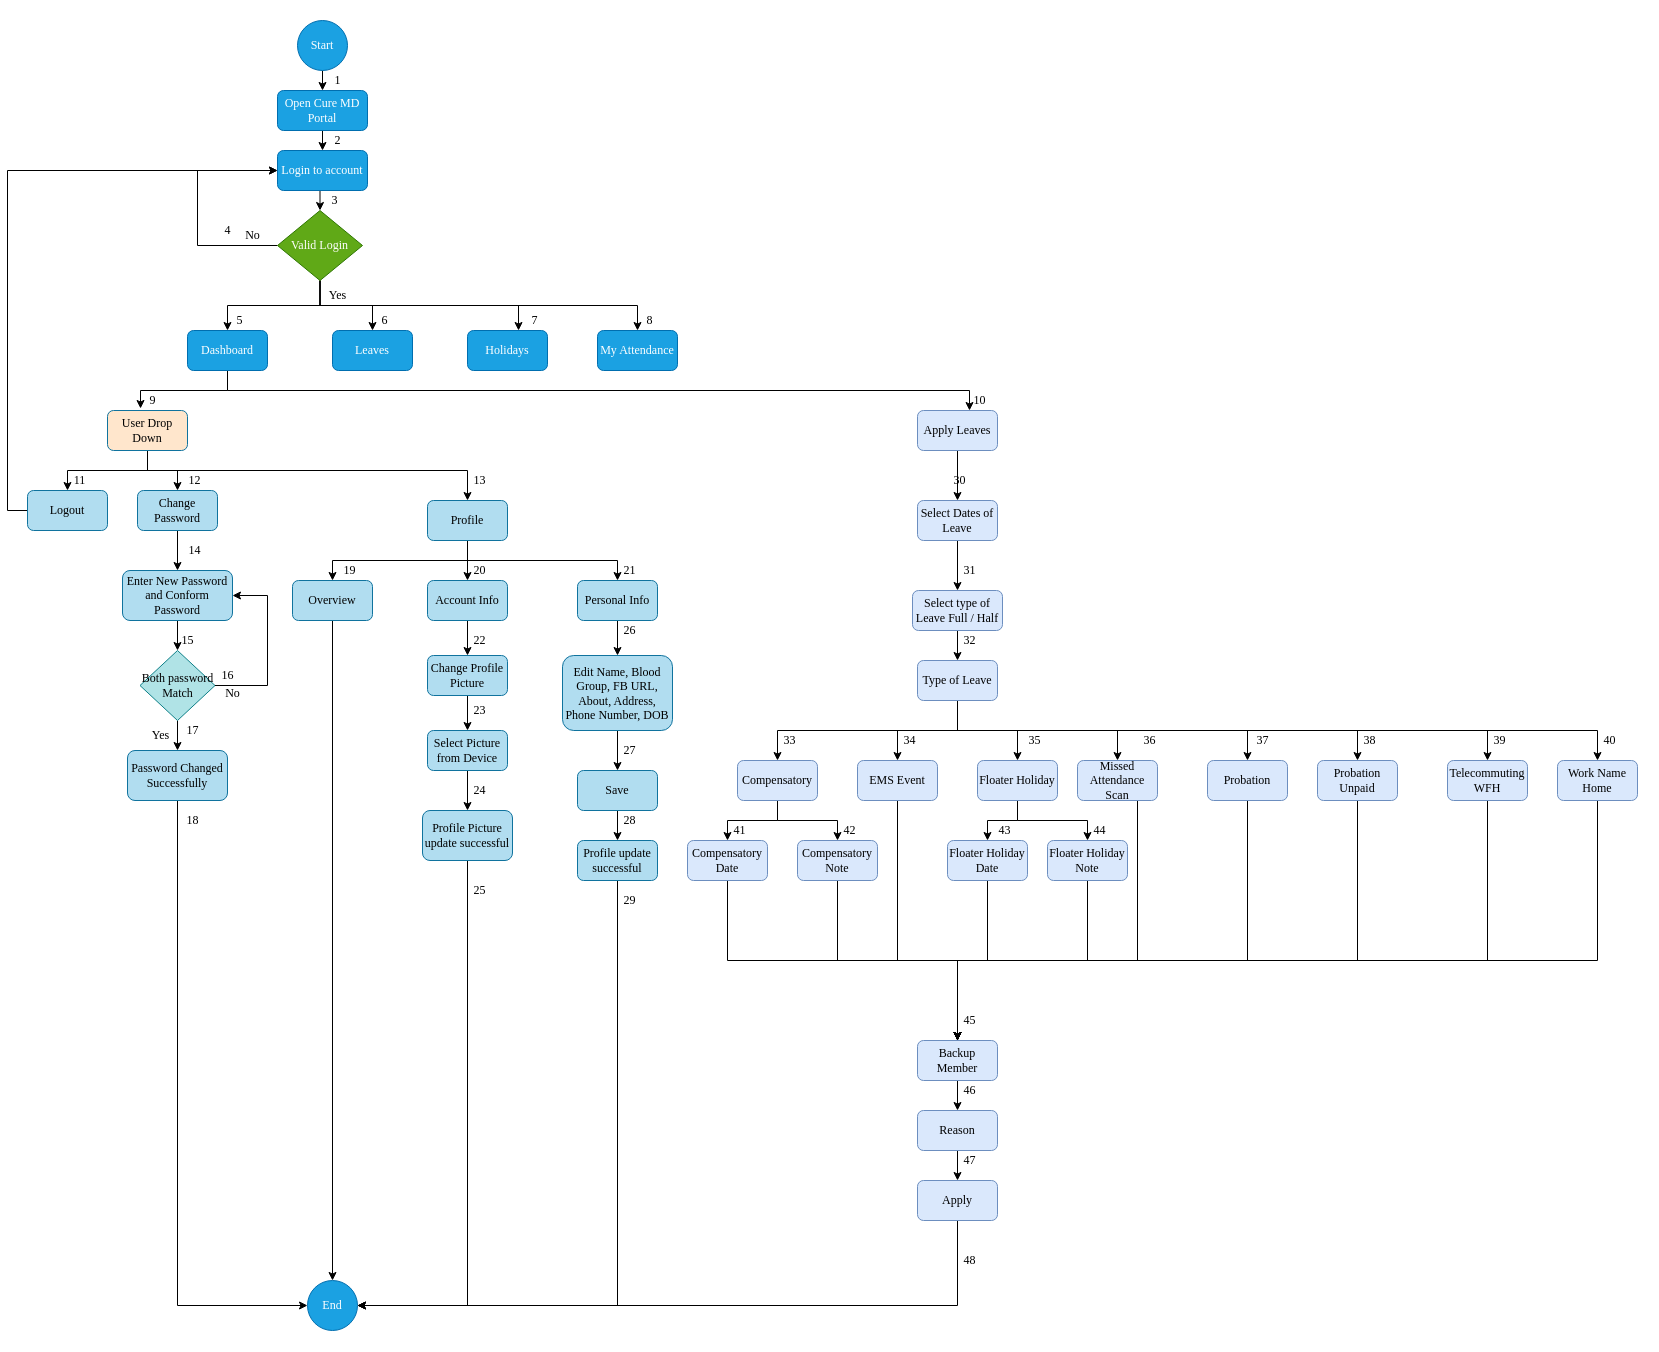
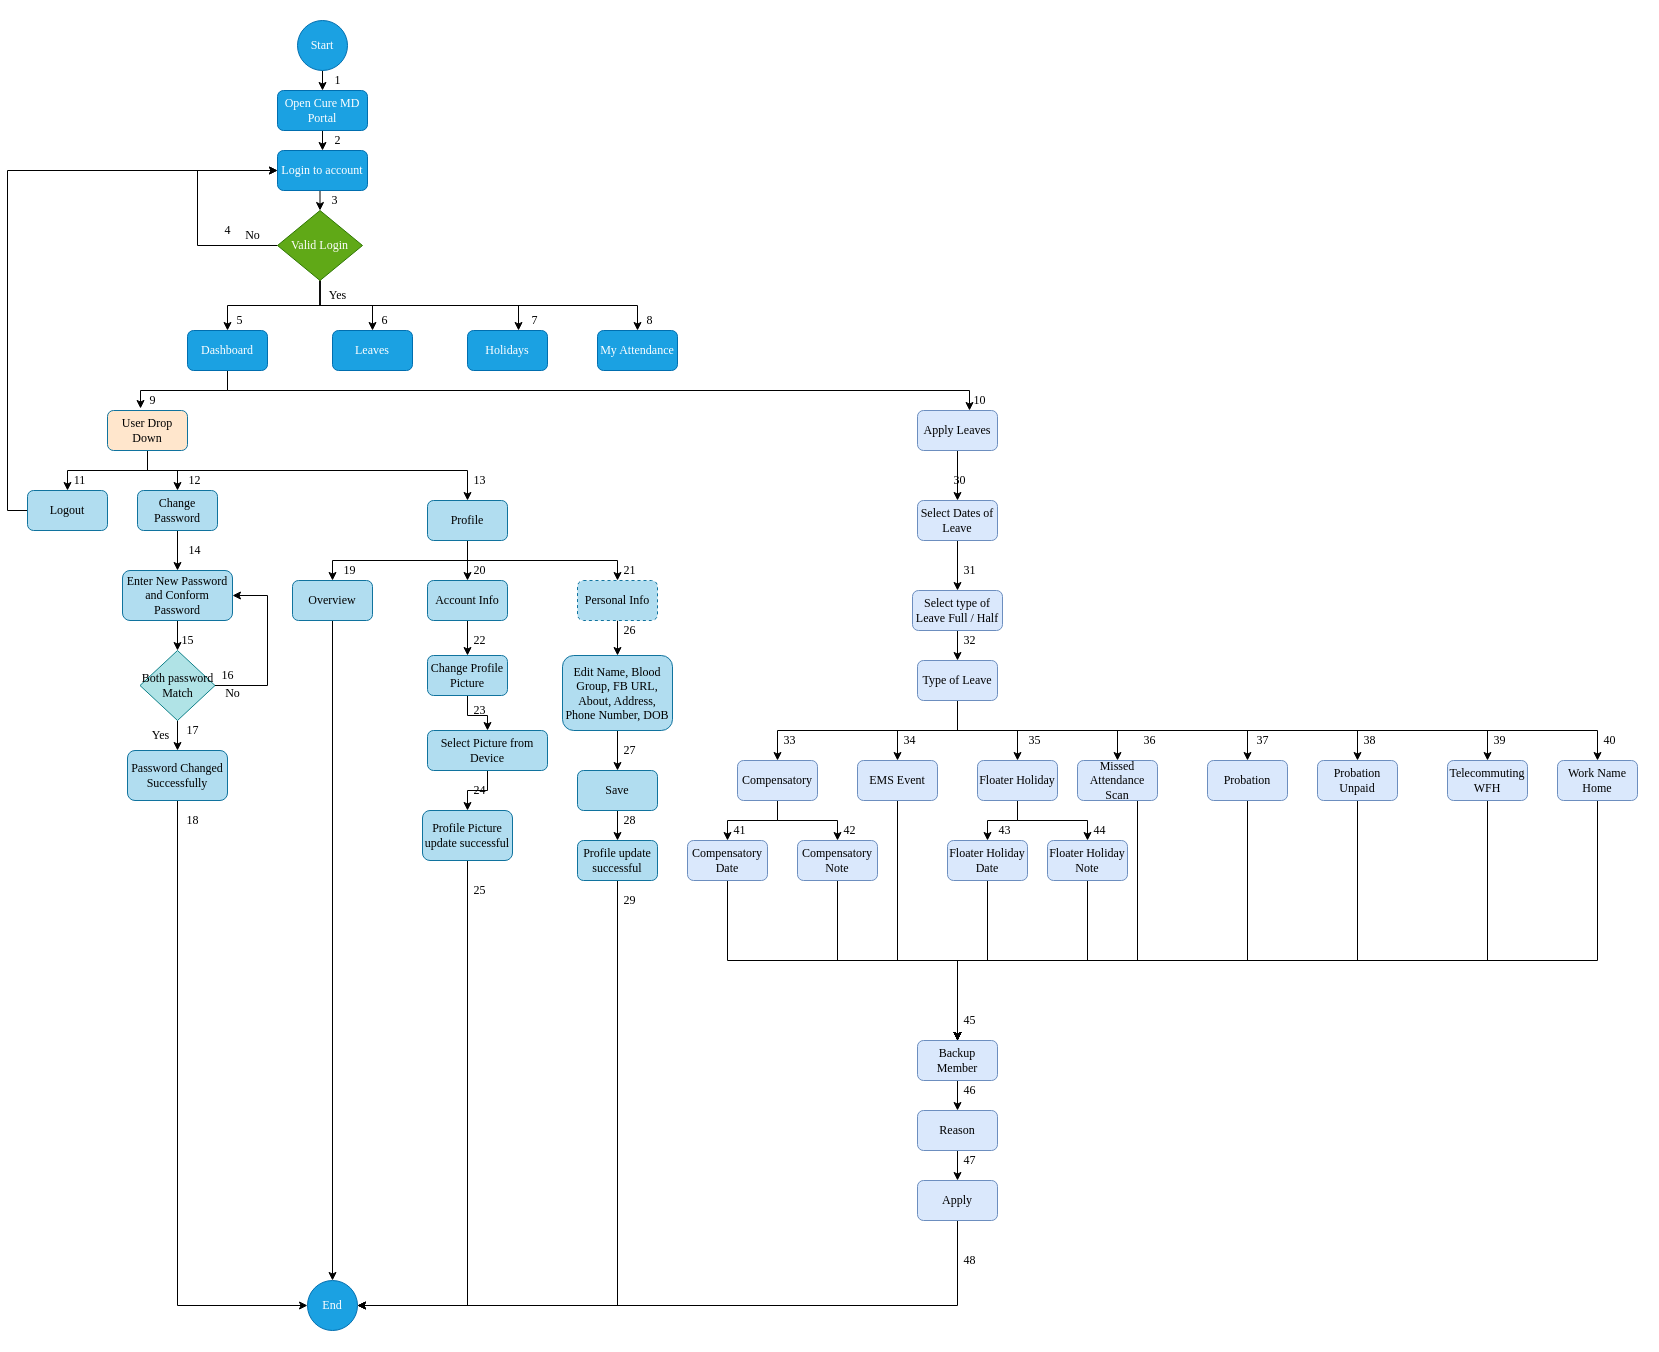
node "Personal Info": style solid -> dashed
node "Select Picture from Device": size 80x40 -> 120x40
